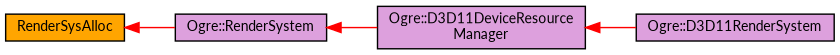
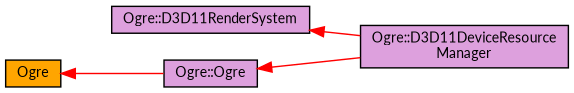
node "RenderSysAlloc": label "RenderSysAlloc" -> "Ogre"
node "Ogre::RenderSystem": label "Ogre::RenderSystem" -> "Ogre::Ogre"
edge "Ogre::D3D11RenderSystem" -> "Ogre::D3D11DeviceResource Manager": reversed
